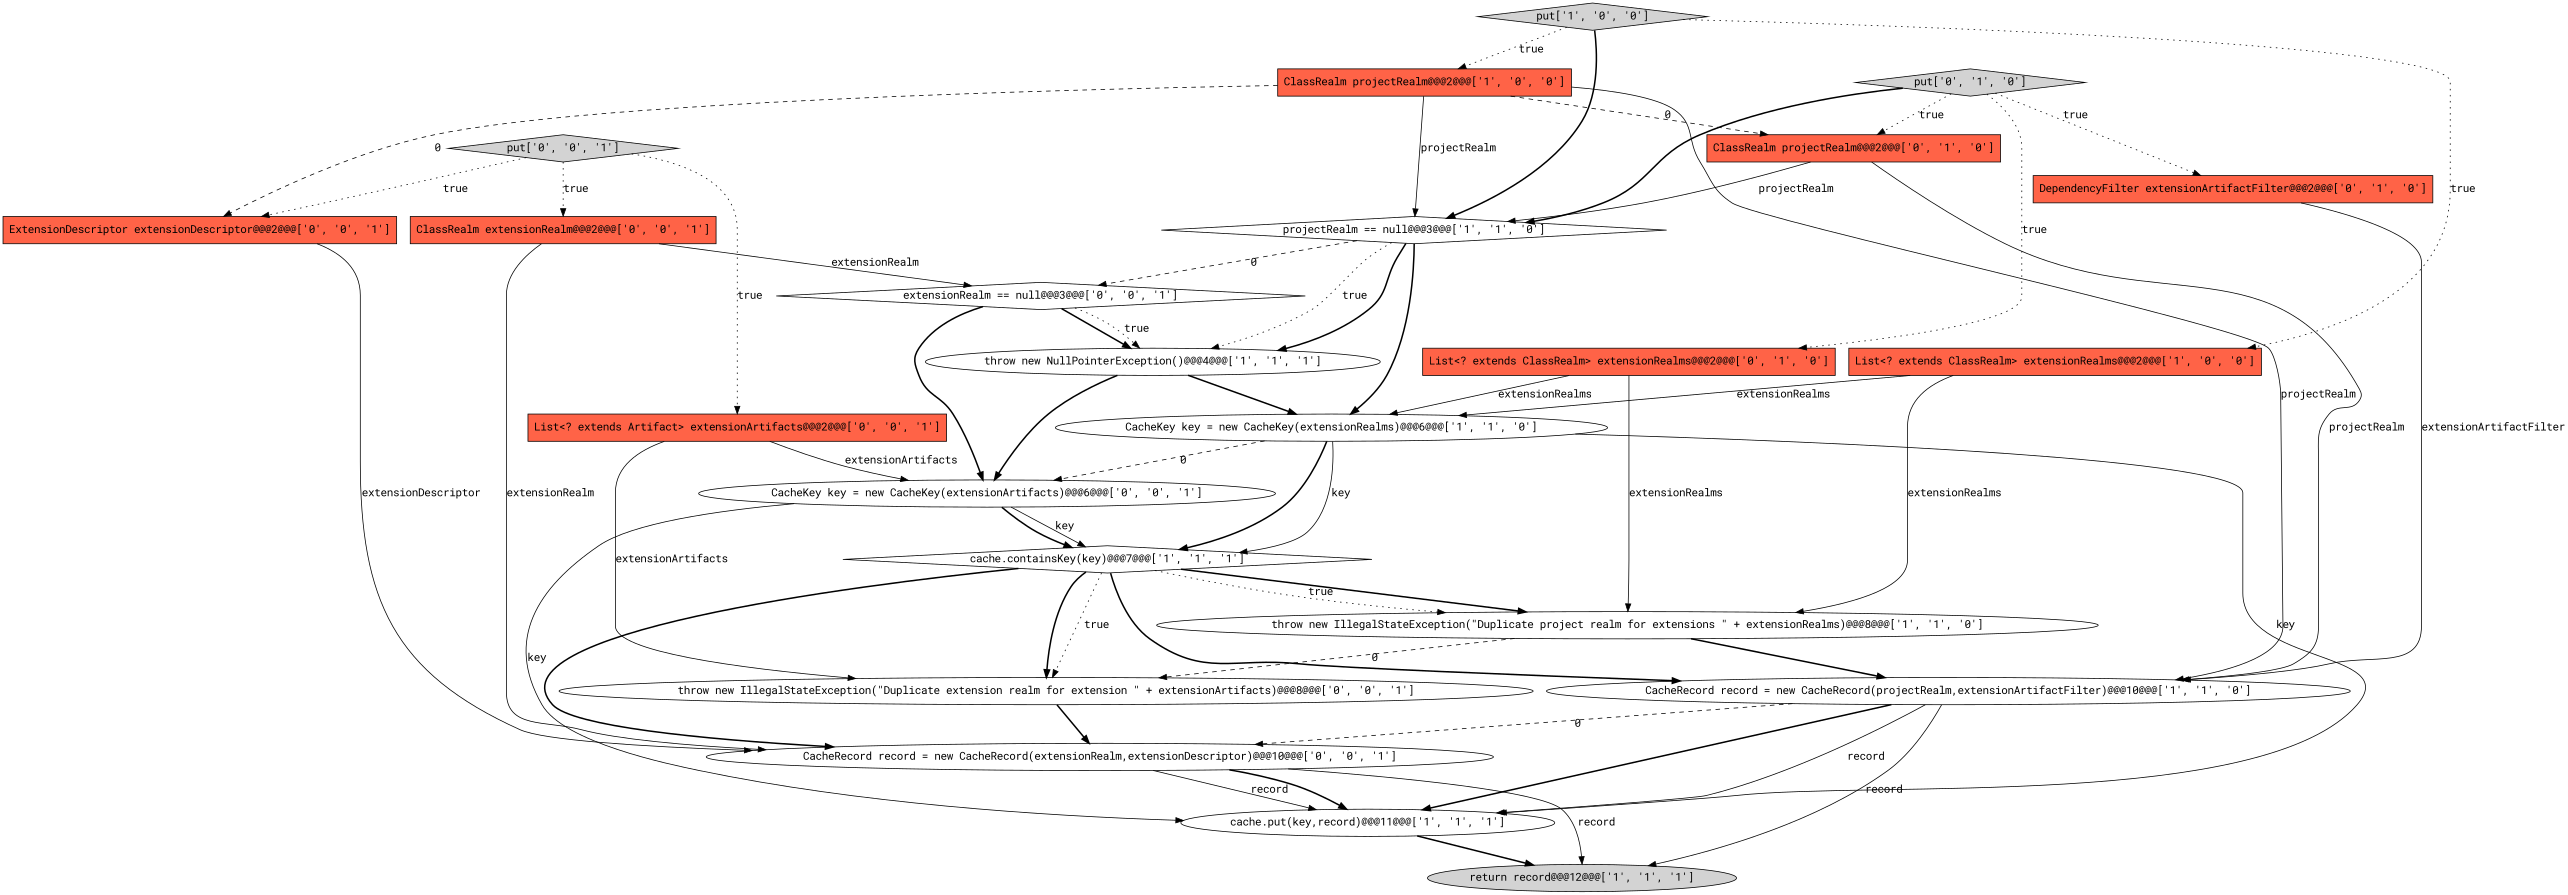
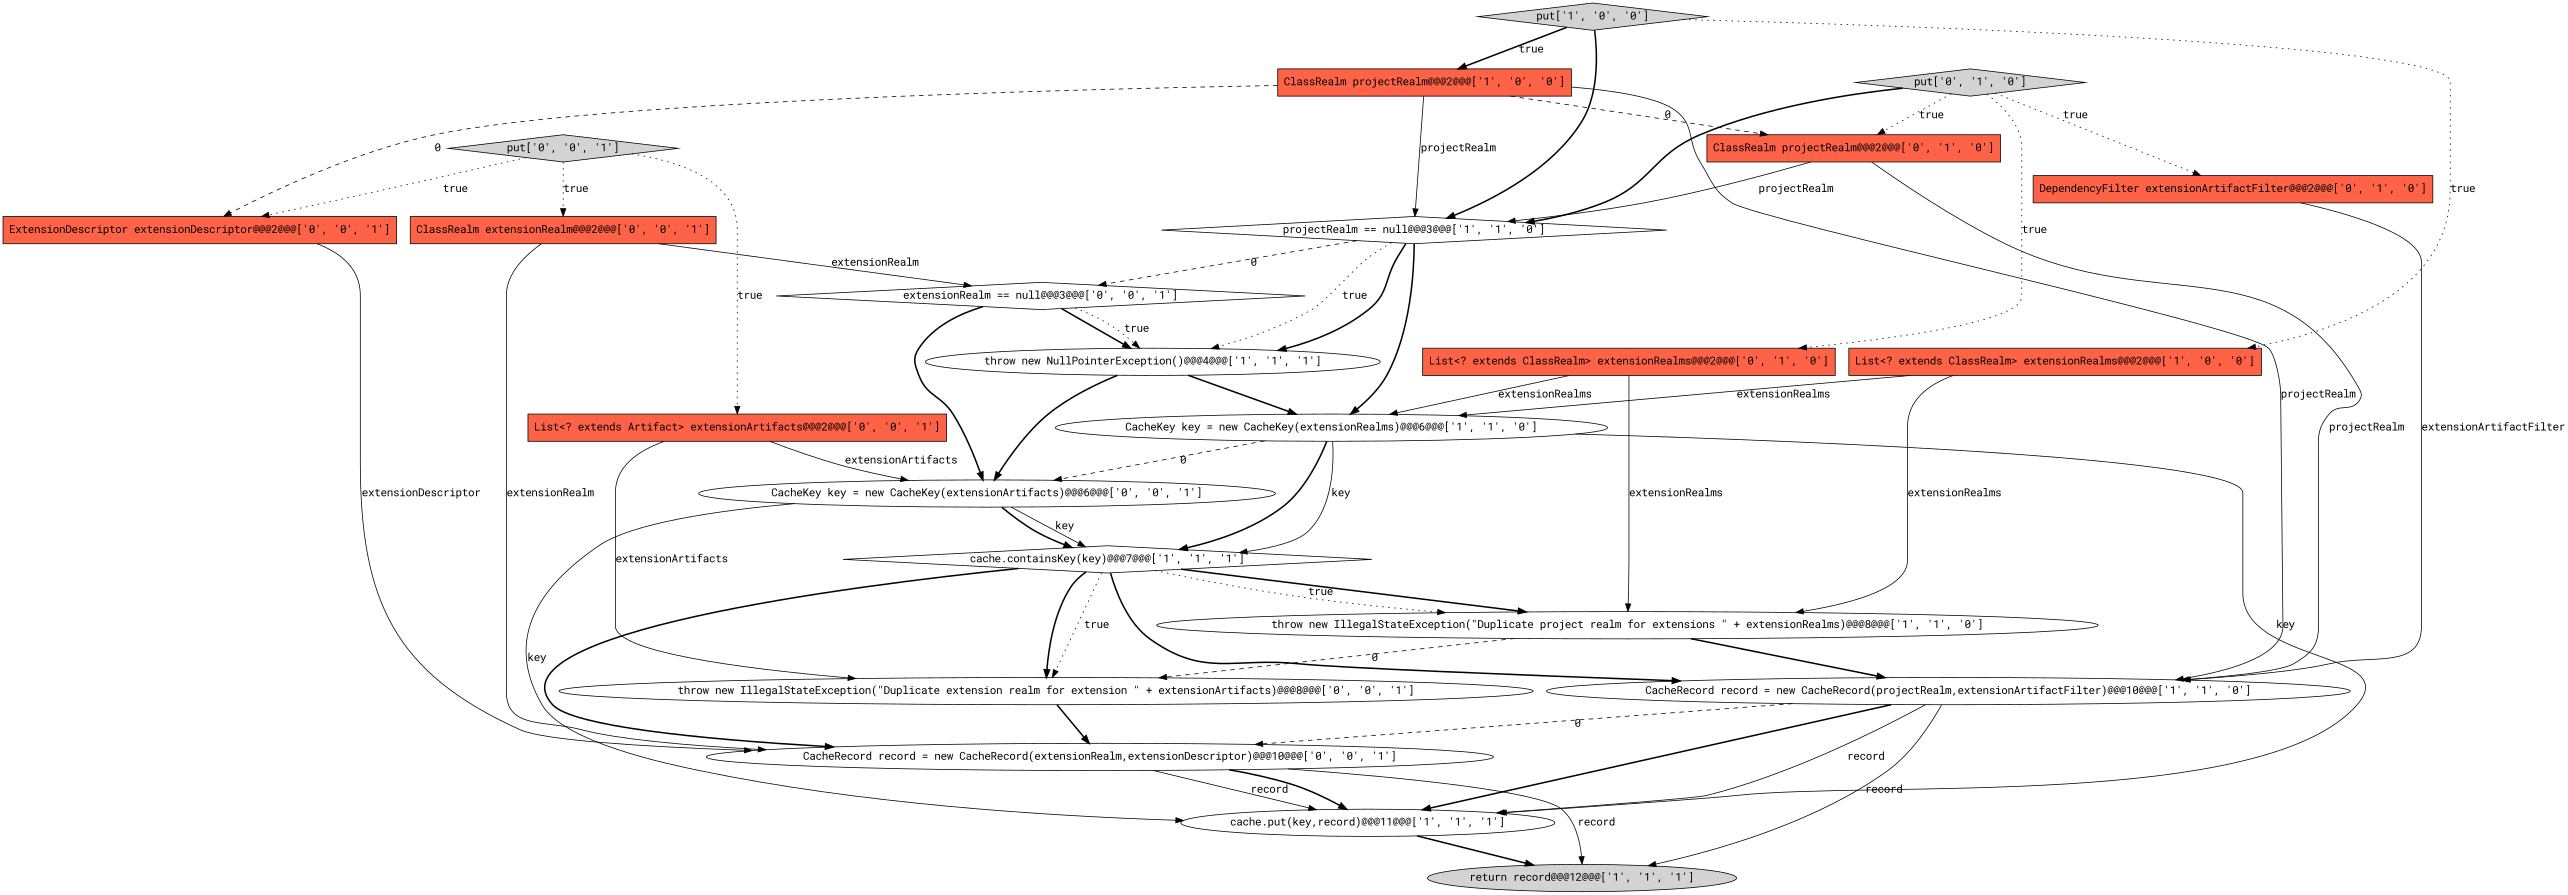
edge "put['1', '0', '0']" -> "ClassRealm projectRealm@@@2@@@['1', '0', '0']": style dotted -> bold
